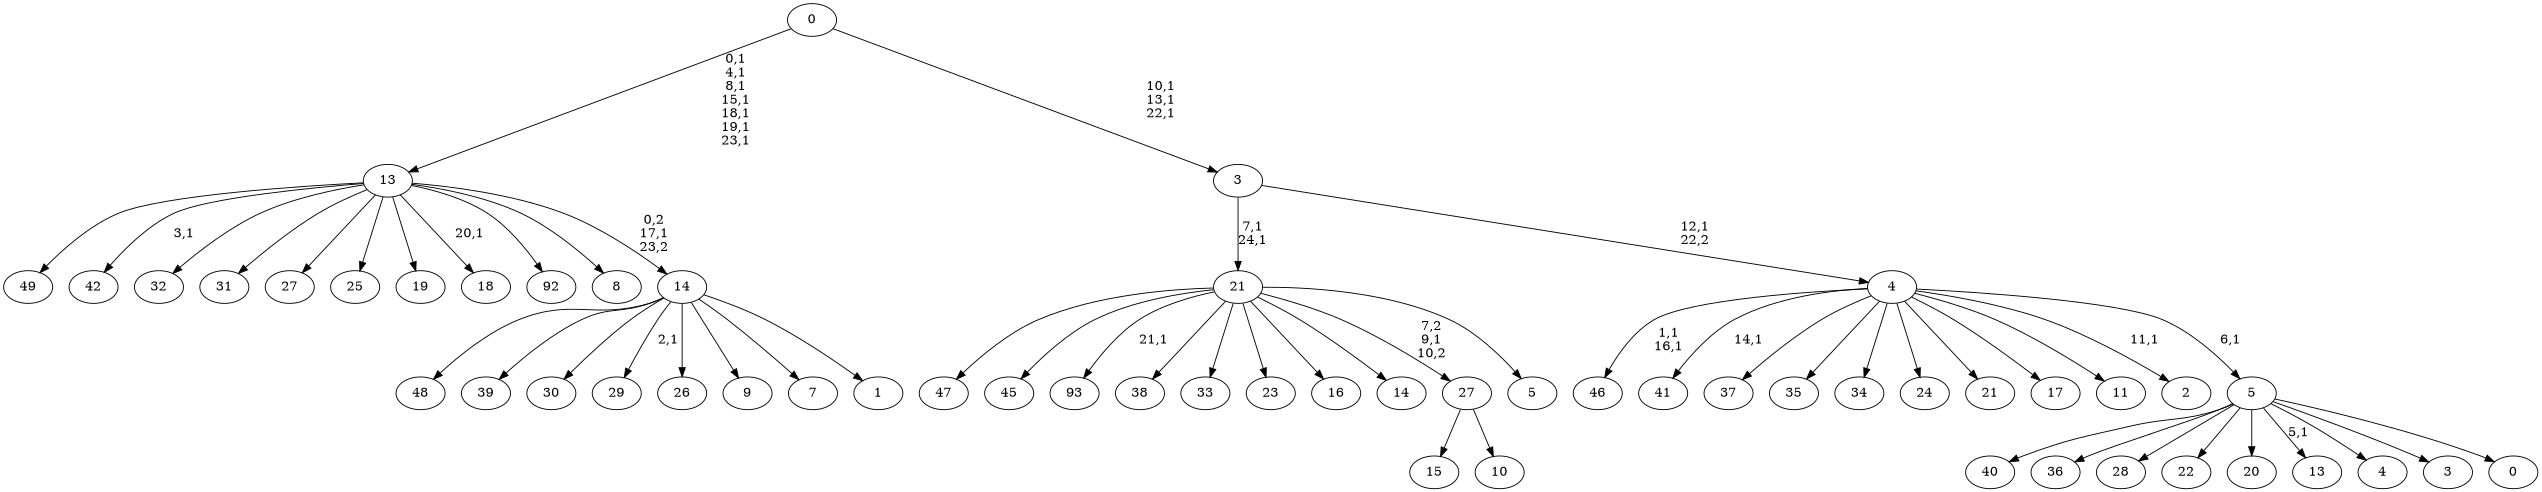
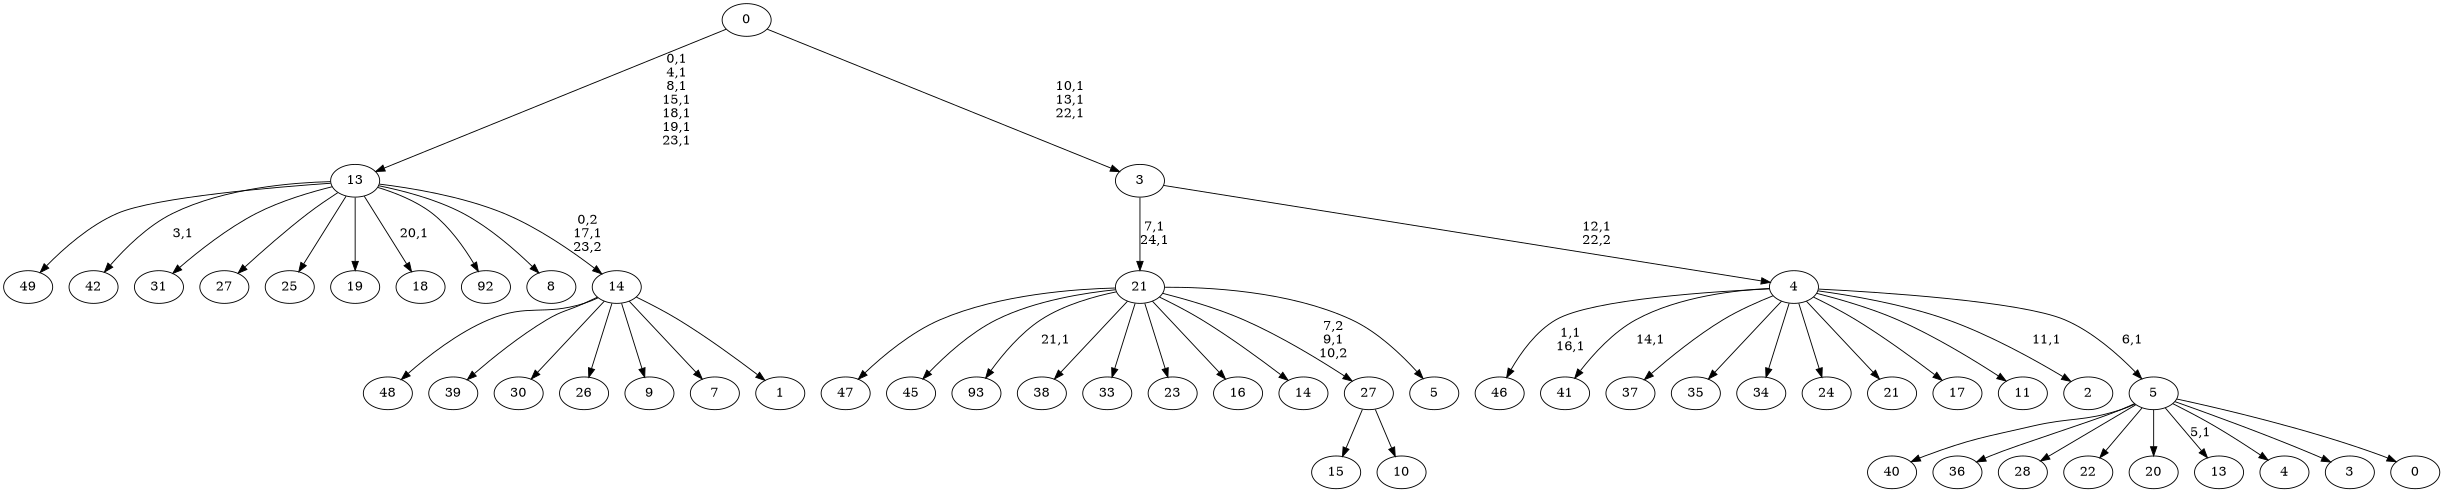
node "32": removed
node "29": removed
